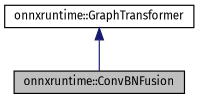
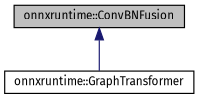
edge "onnxruntime::ConvBNFusion" -> "onnxruntime::GraphTransformer": reversed
